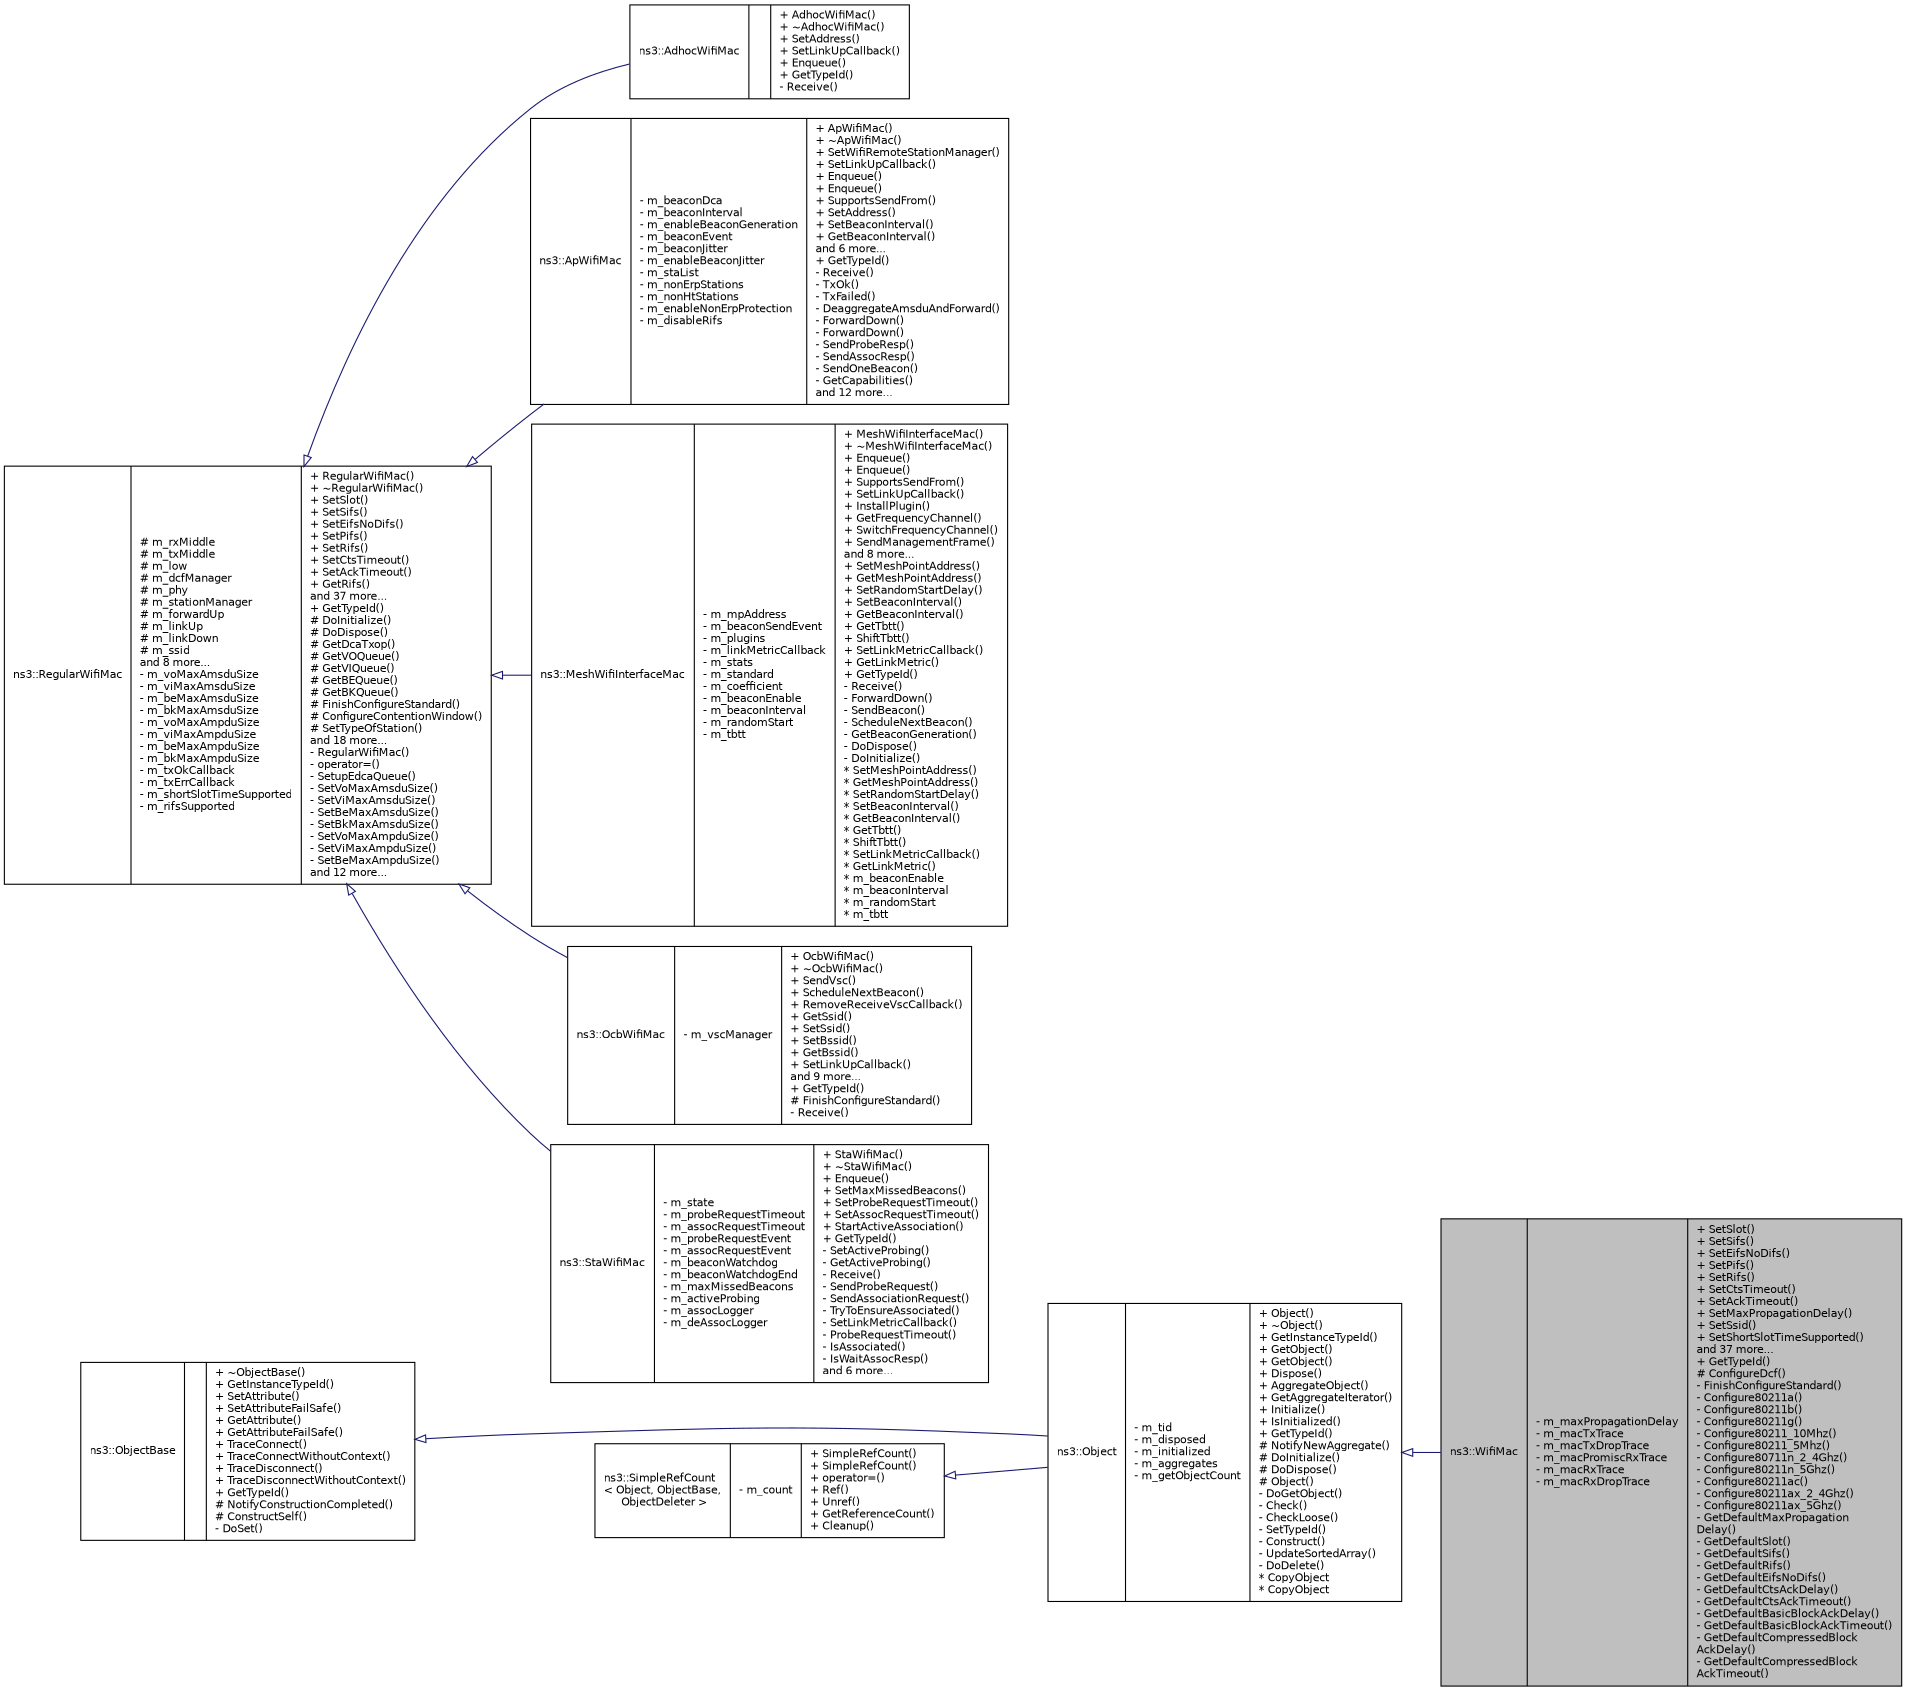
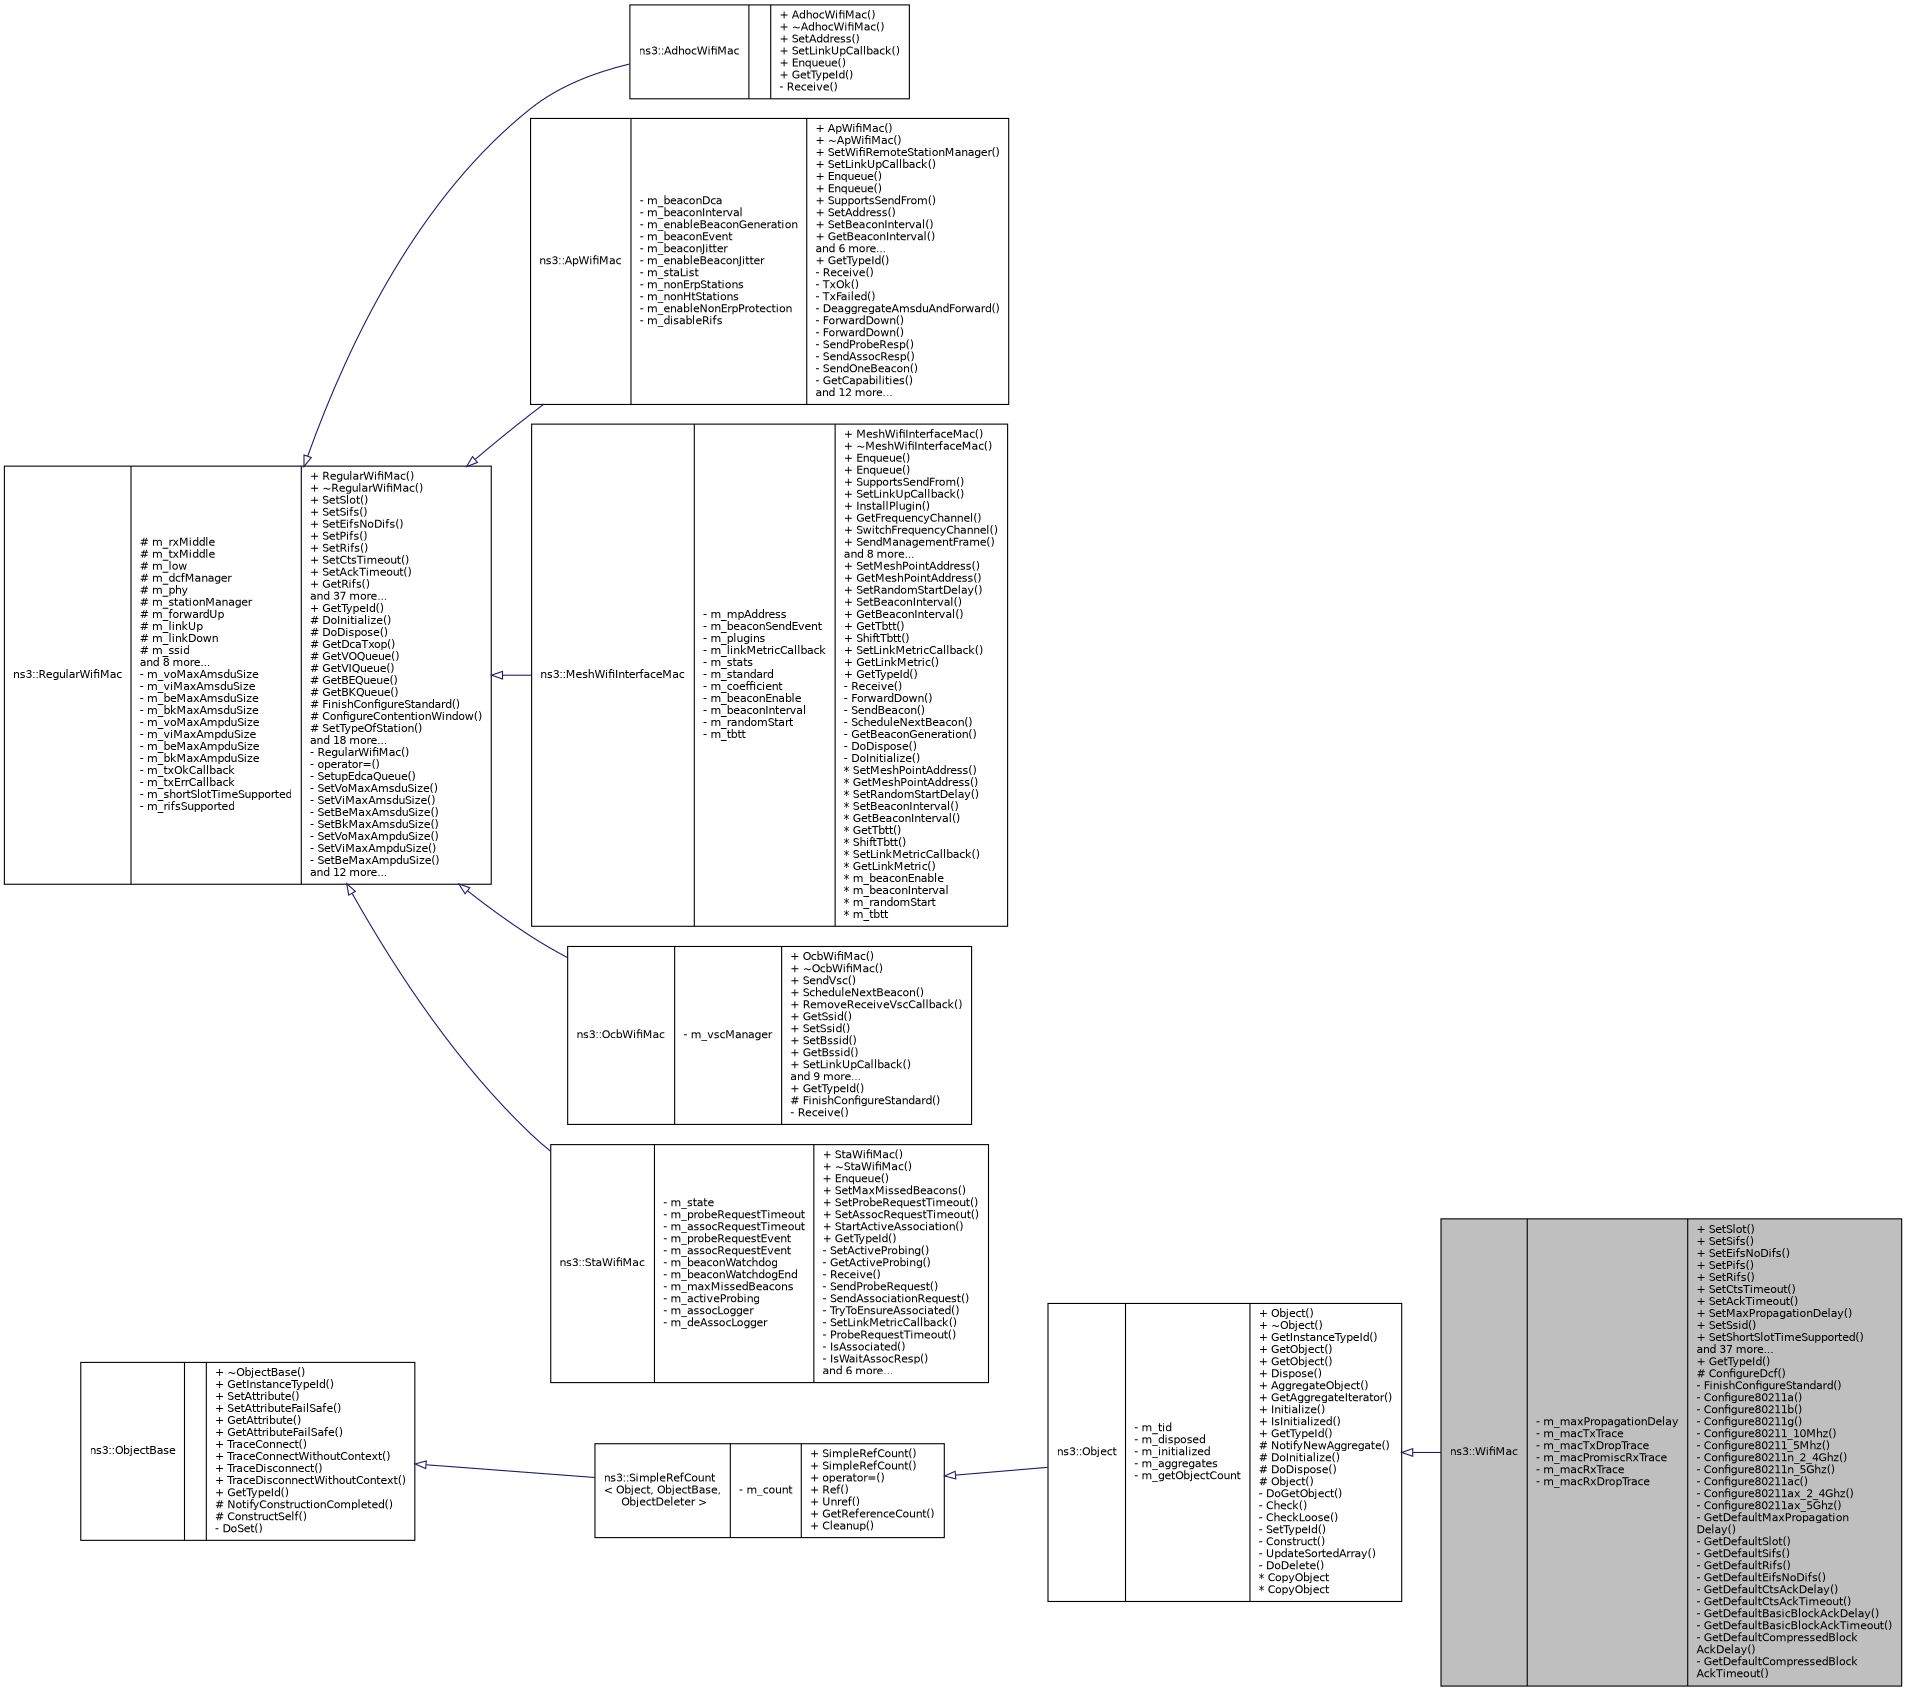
edge "ns3::Object" -> "ns3::ObjectBase": now "ns3::SimpleRefCount" -> "ns3::ObjectBase"
node "ns3::WifiMac": text "- Configure80711n_2_4Ghz()" -> "- Configure80211n_2_4Ghz()"
